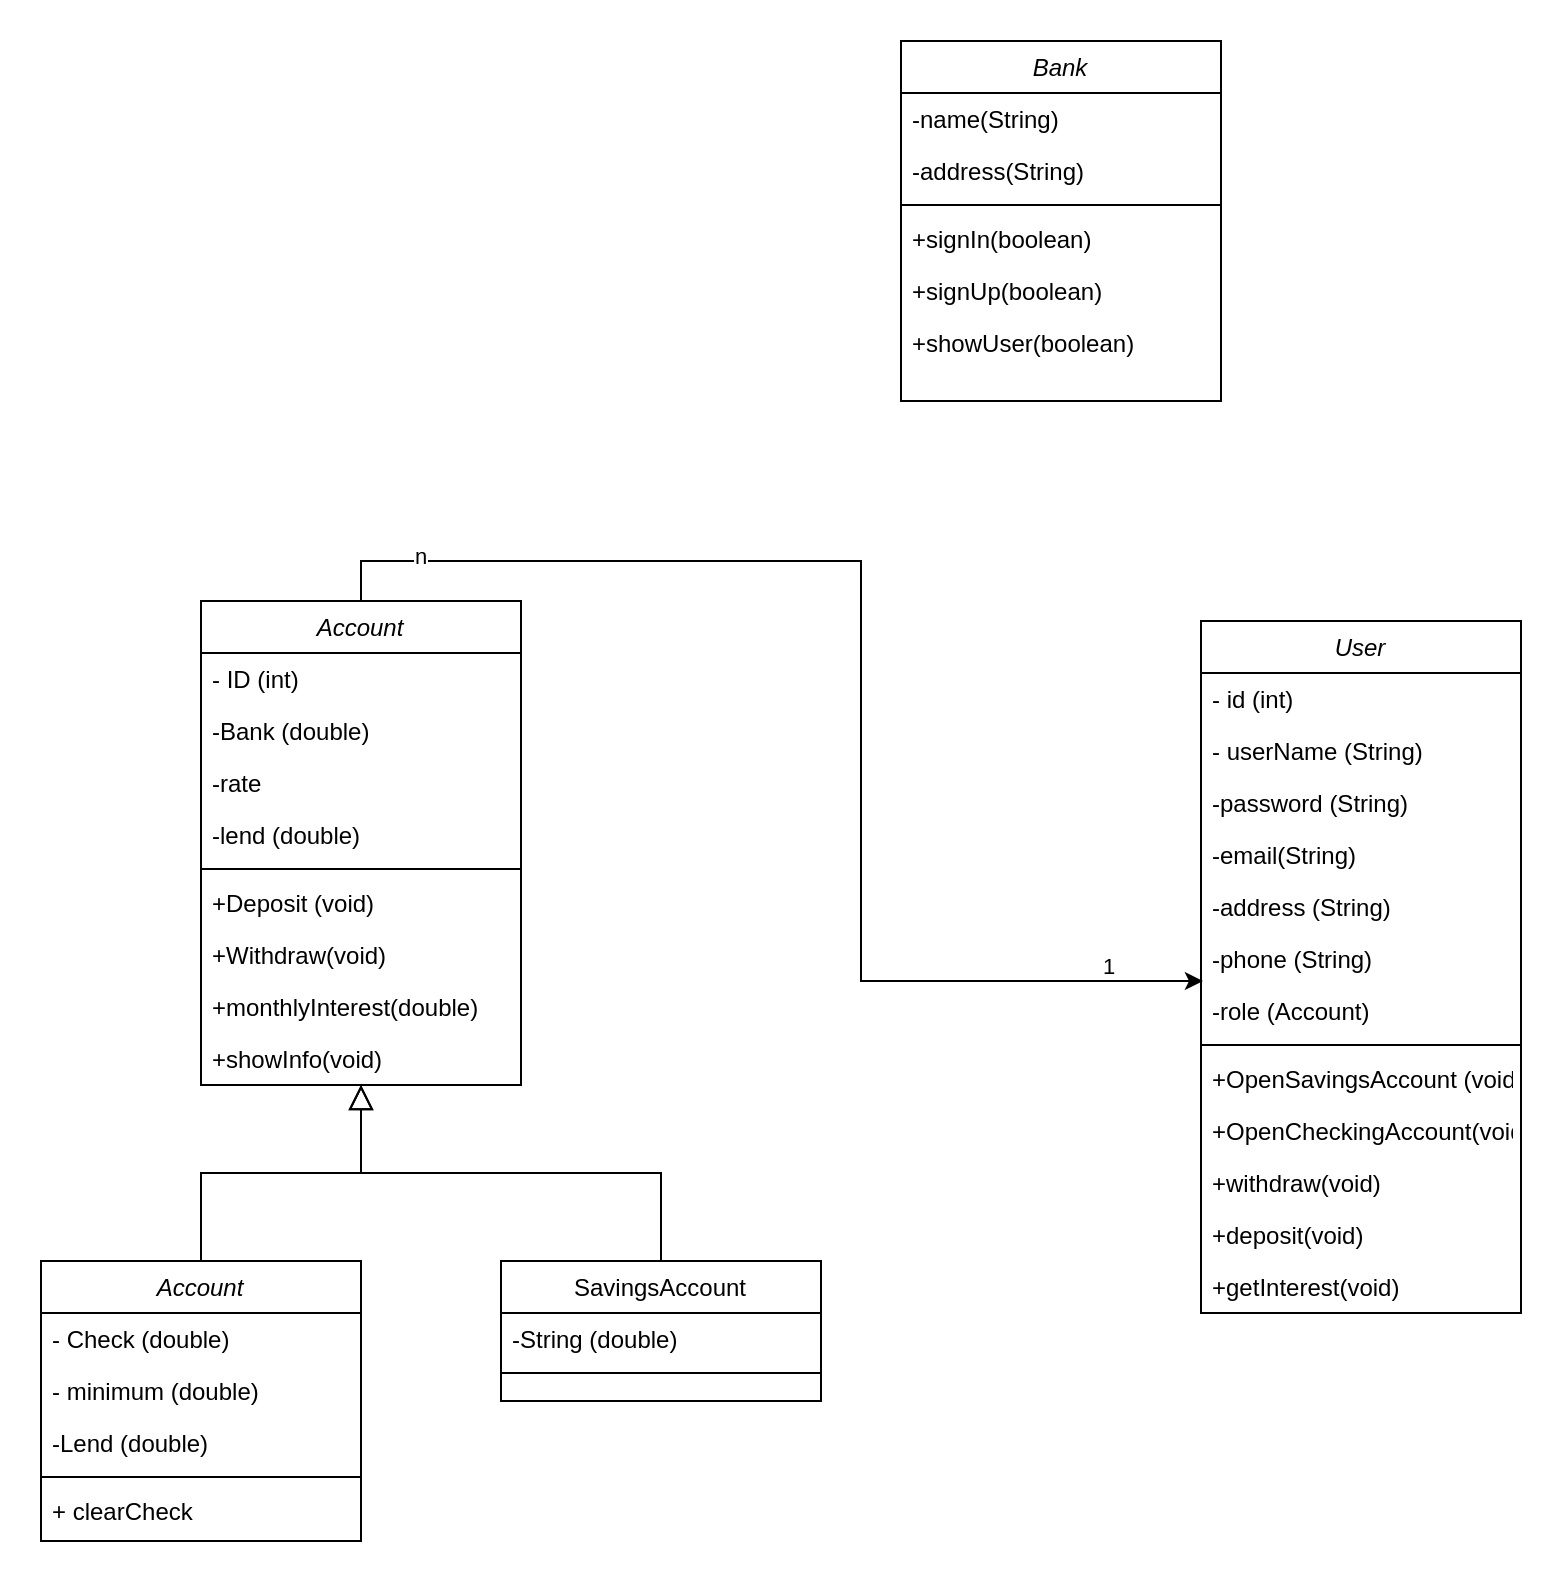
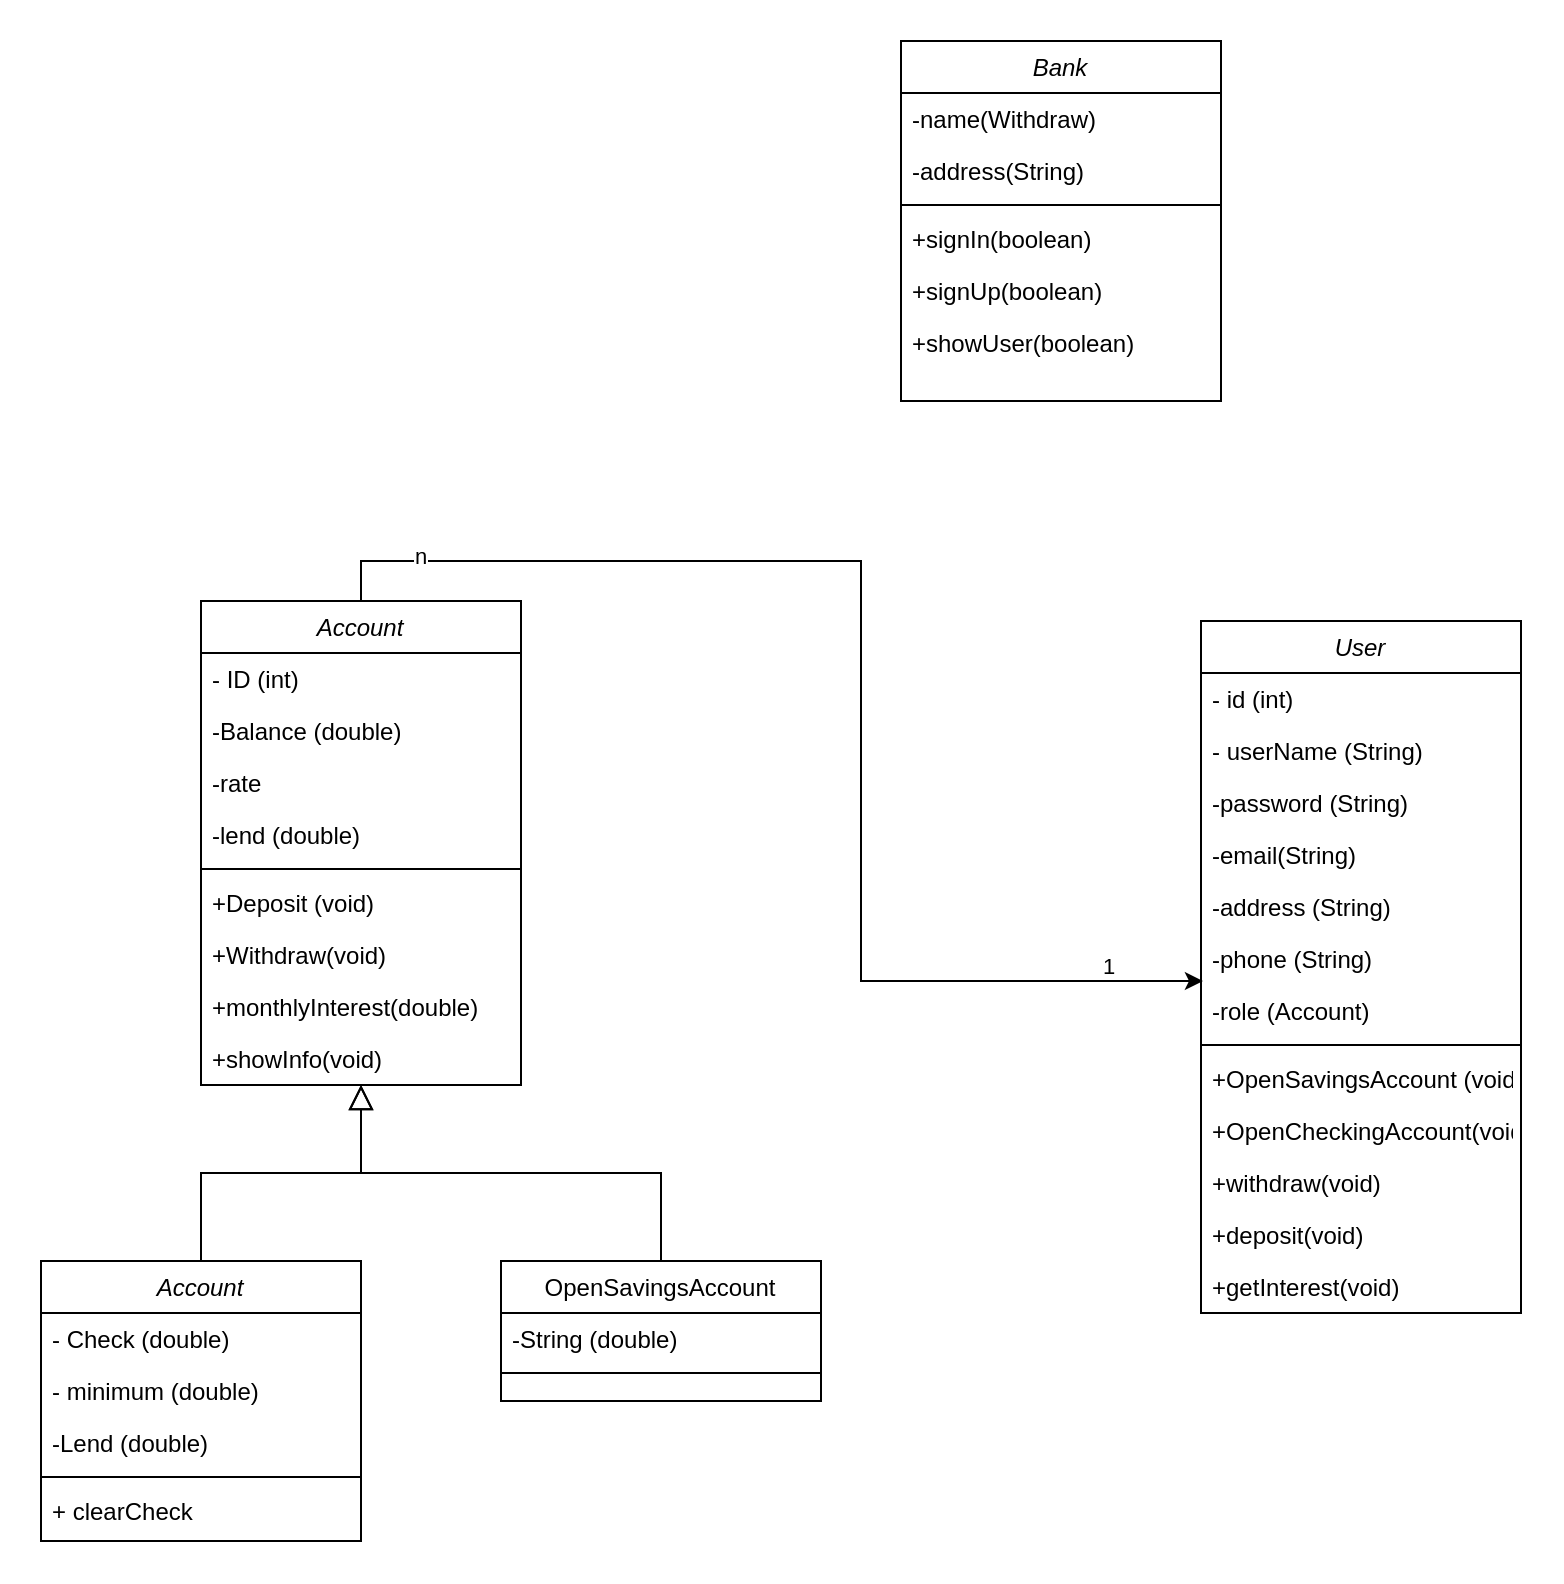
node "-name(String)": label "-name(String)" -> "-name(Withdraw)"
node "-Bank (double)": label "-Bank (double)" -> "-Balance (double)"
node "SavingsAccount": label "SavingsAccount" -> "OpenSavingsAccount"
